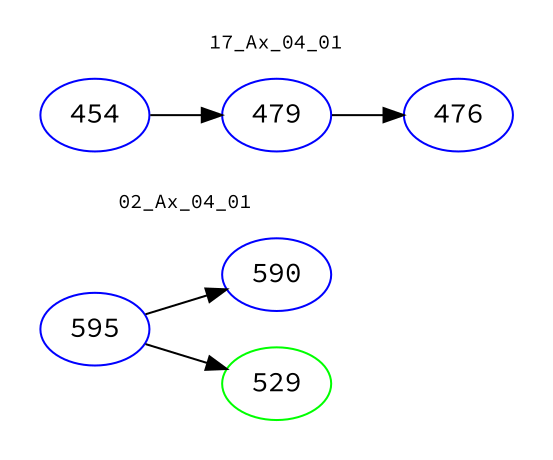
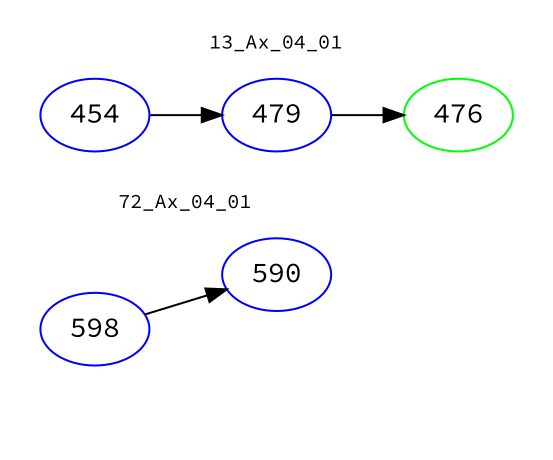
cluster "17_Ax_04_01": label "17_Ax_04_01" -> "13_Ax_04_01"
node "476": color blue -> green
cluster "02_Ax_04_01": label "02_Ax_04_01" -> "72_Ax_04_01"
node "595": label "595" -> "598"
node "529": removed
